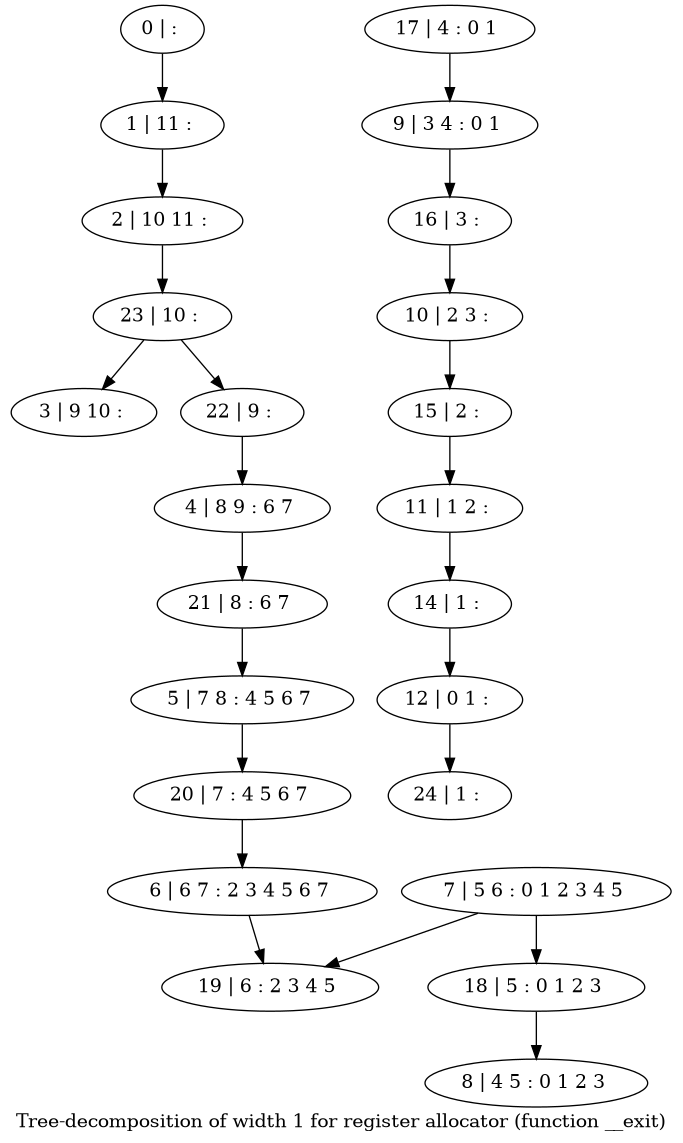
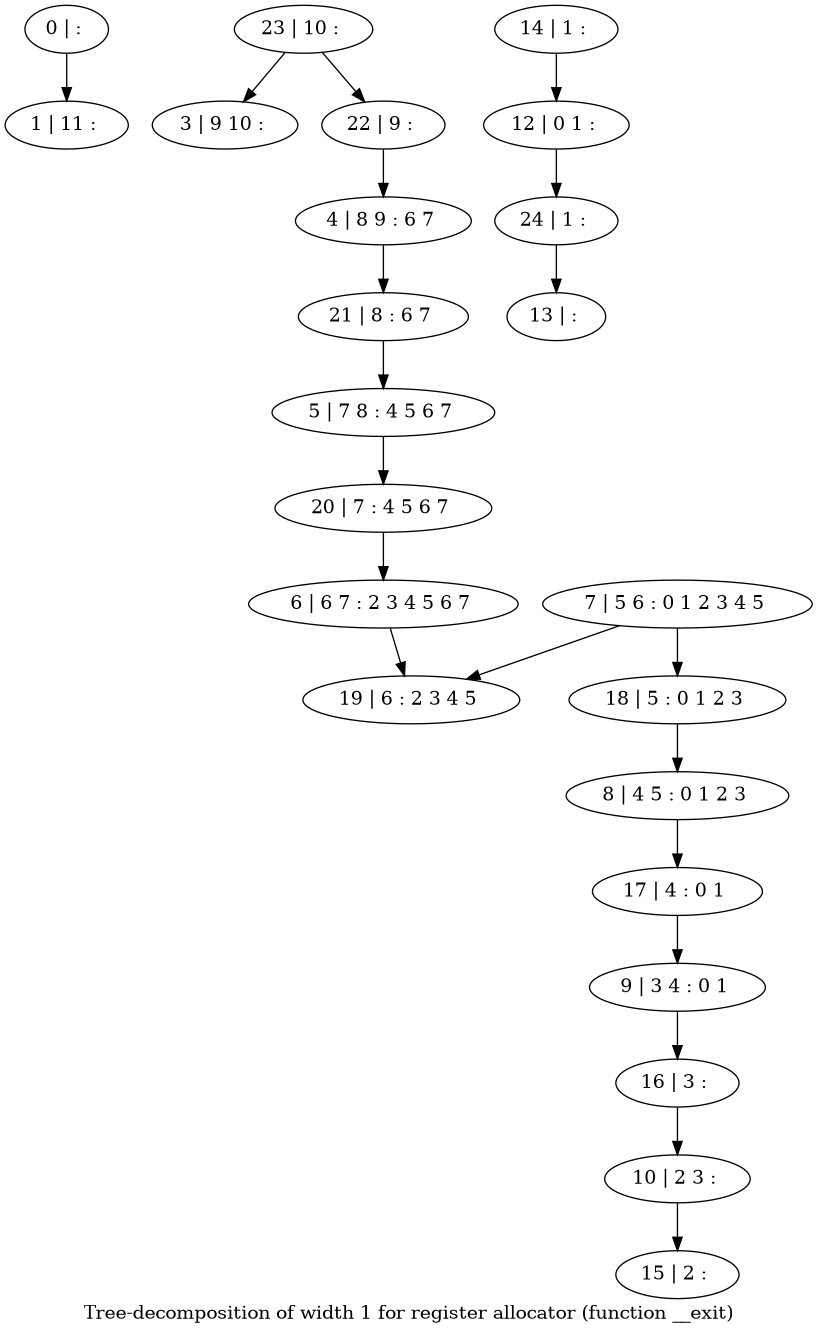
node "2 | 10 11 :": removed
node "13 | :": added
node "11 | 1 2 :": removed
edge "8 | 4 5 : 0 1 2 3" -> "17 | 4 : 0 1": added
